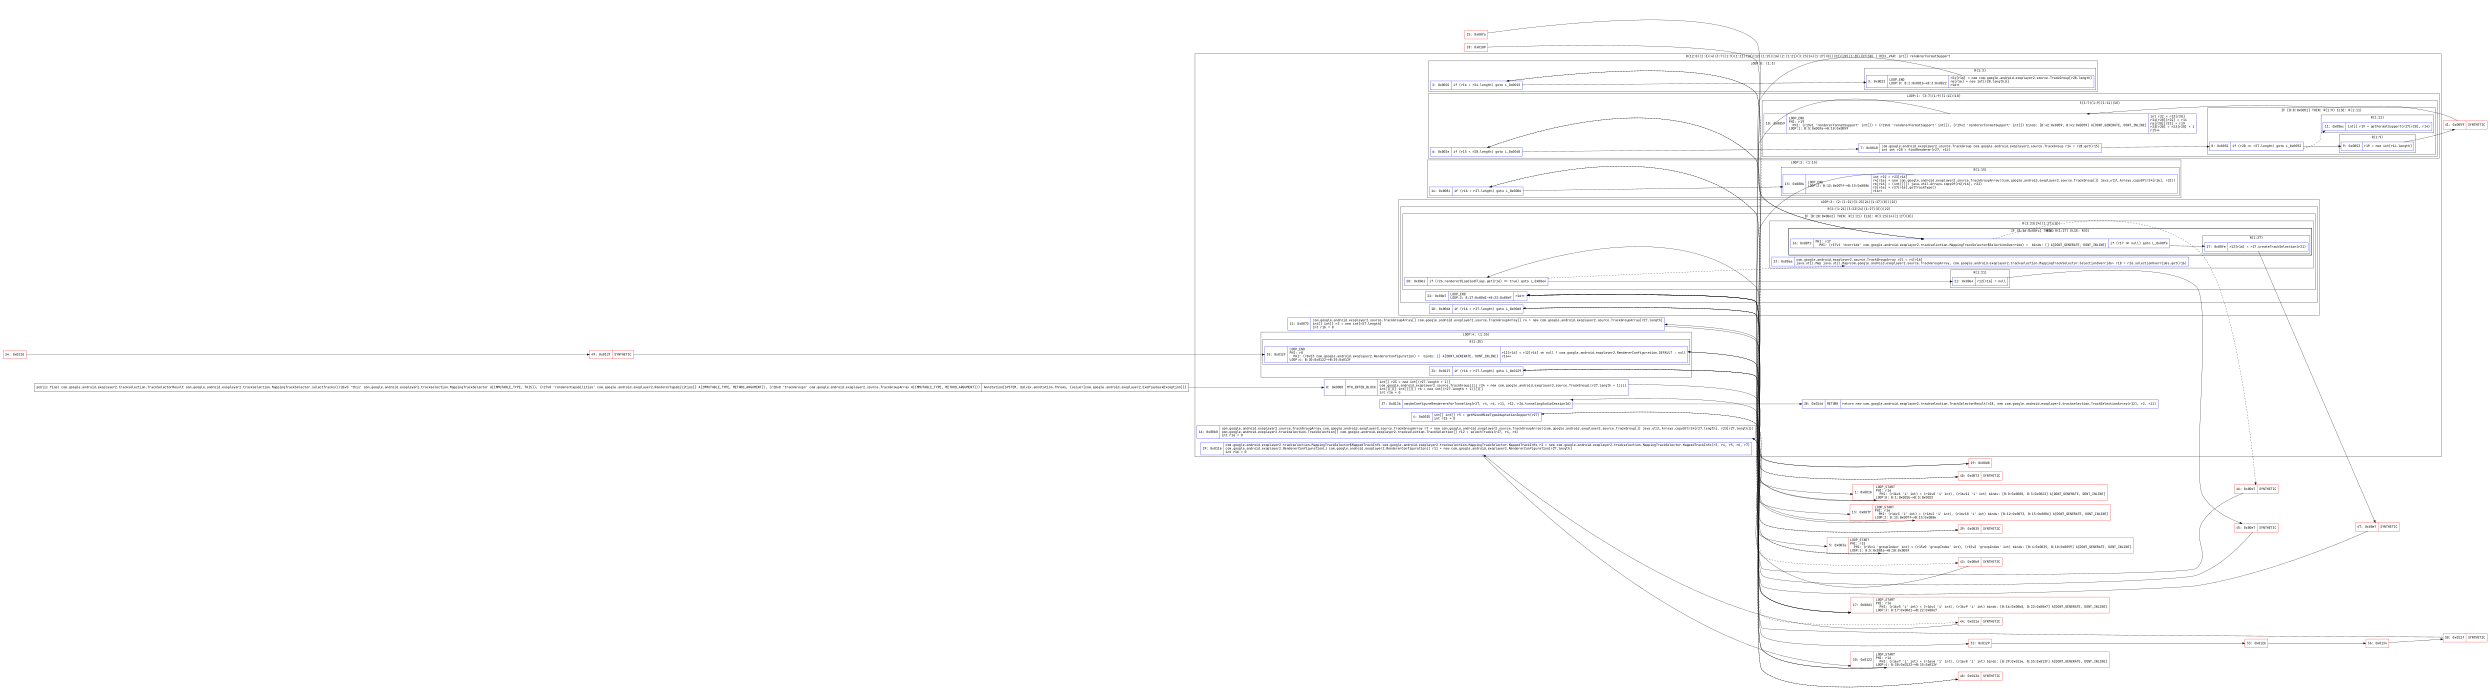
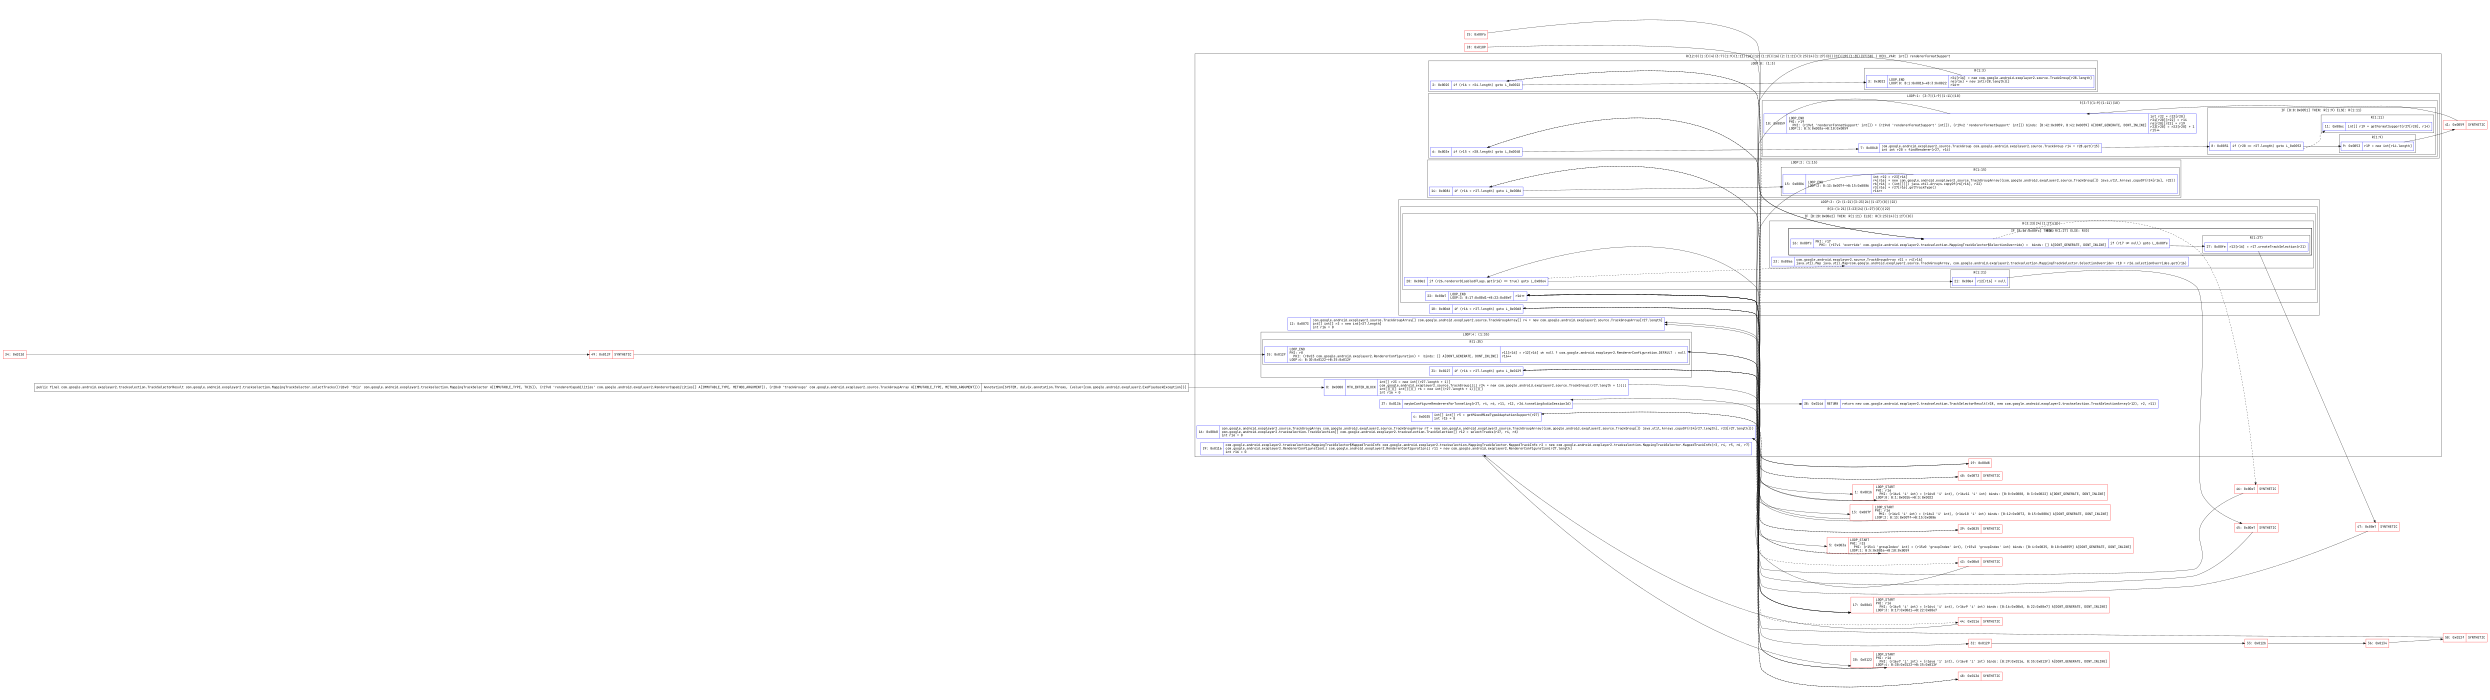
edge "12: 0x0073" -> "13: 0x007f": reversed
